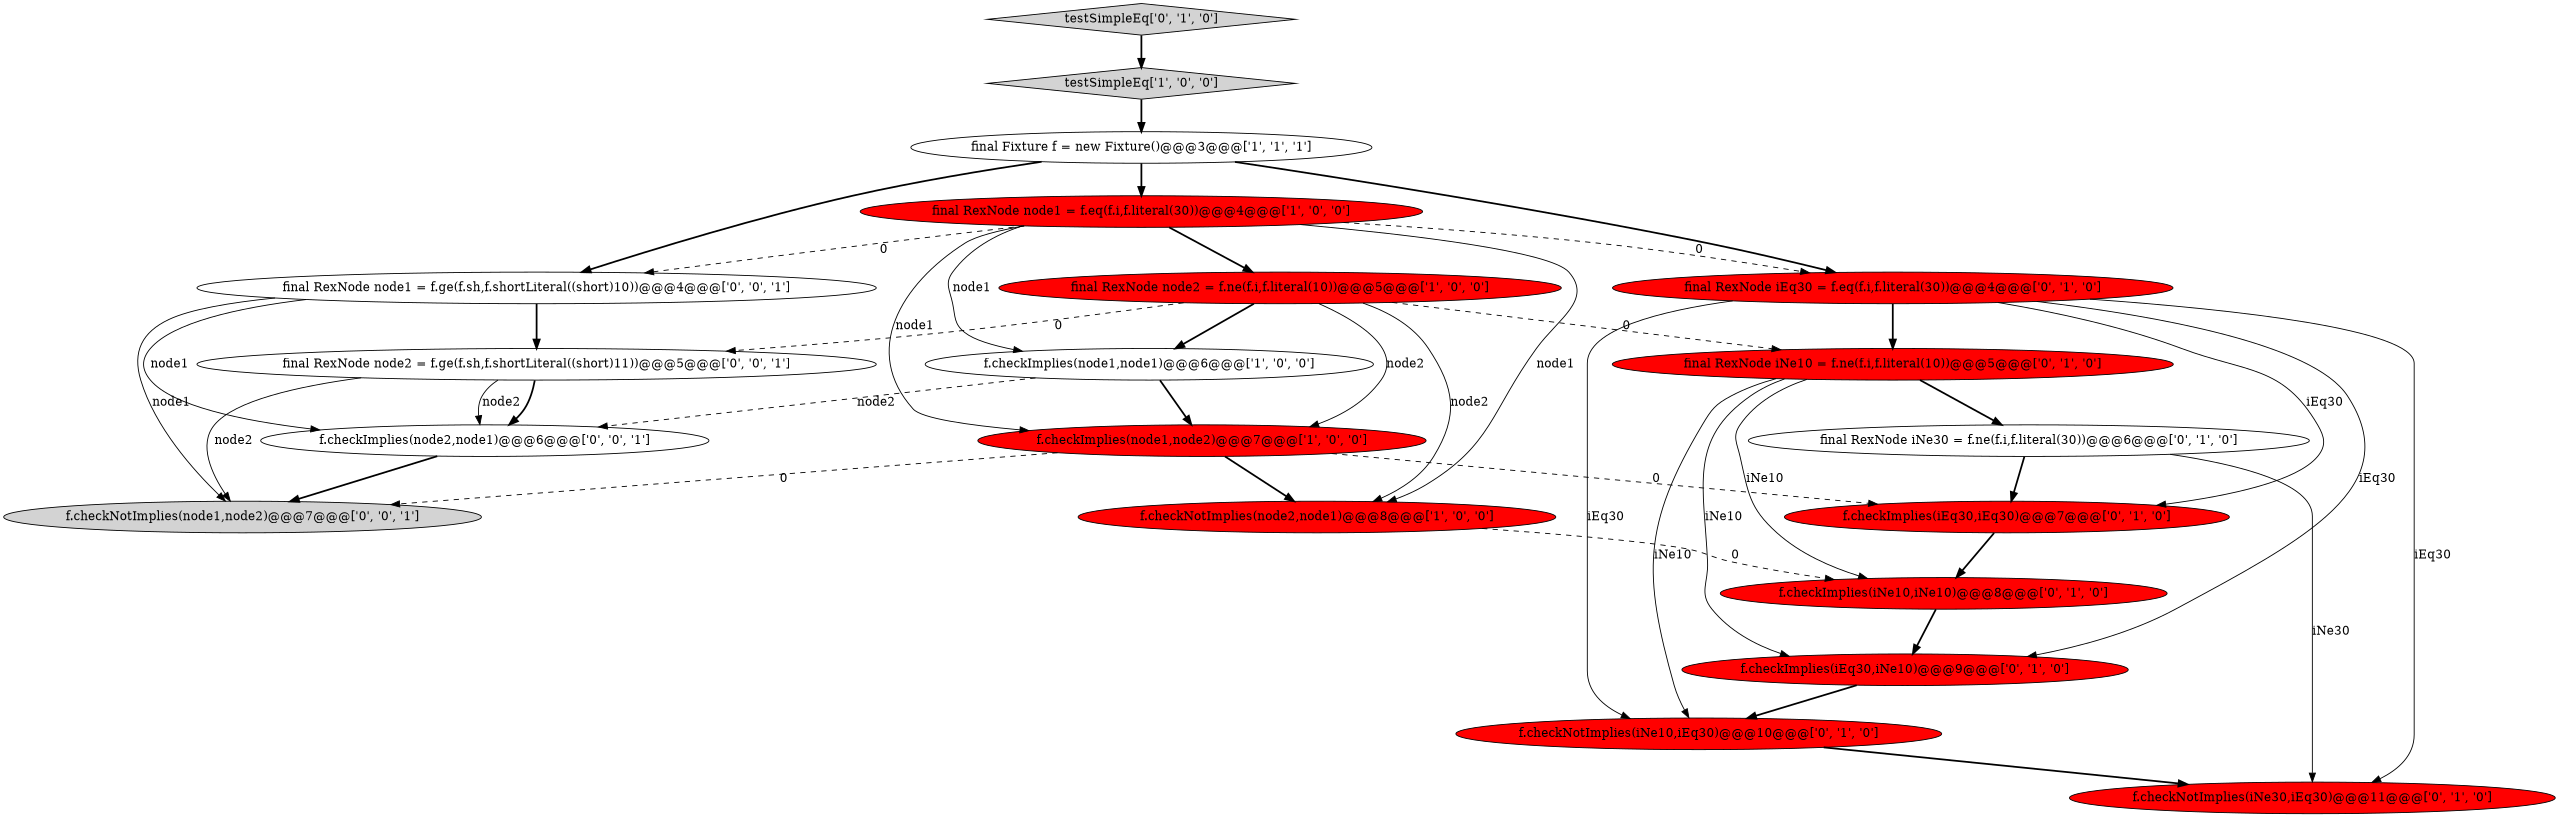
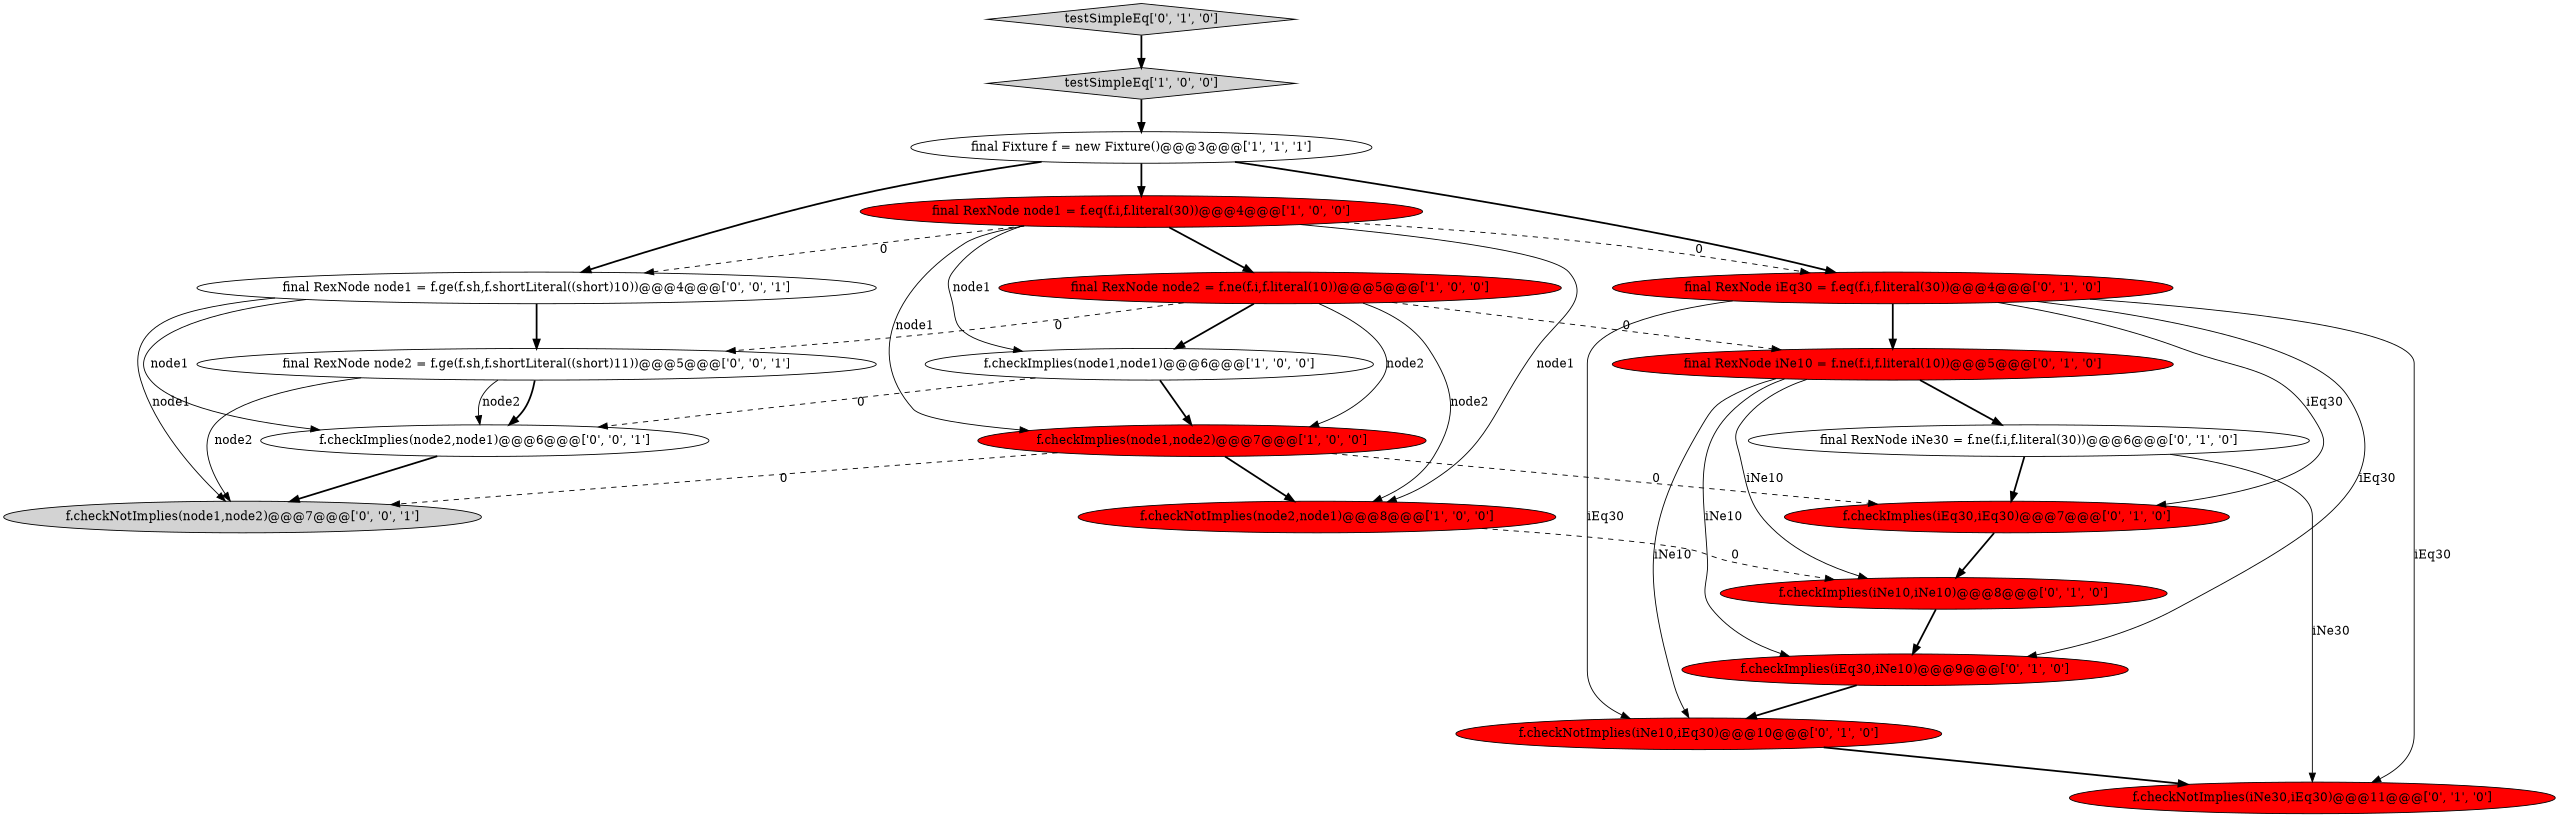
edge "f.checkImplies(node1,node1)@@@6@@@['1', '0', '0']" -> "f.checkImplies(node2,node1)@@@6@@@['0', '0', '1']": label "node2" -> "0"
